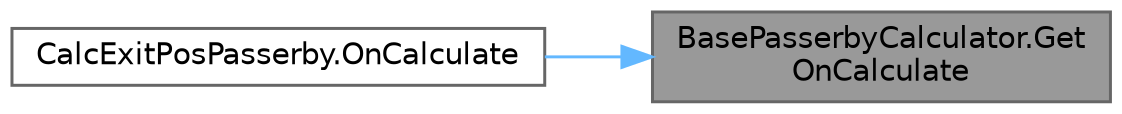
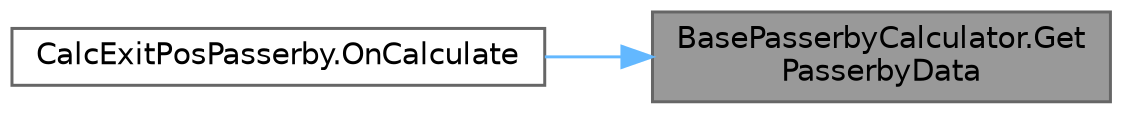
node "BasePasserbyCalculator.Get OnCalculate": label "BasePasserbyCalculator.Get OnCalculate" -> "BasePasserbyCalculator.Get PasserbyData"
